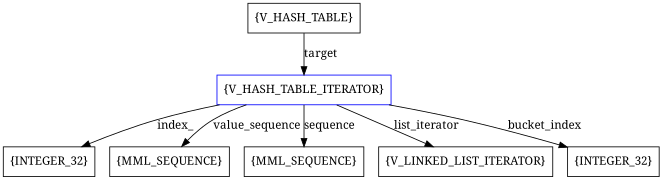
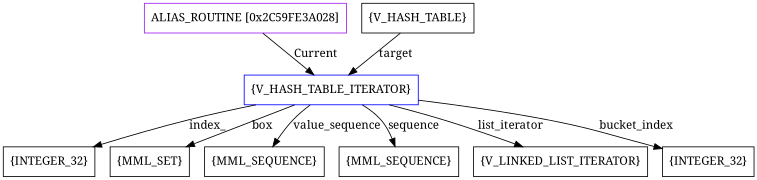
node "ALIAS_ROUTINE [0x2C59FE3A028]": added
node "{MML_SET}": added
